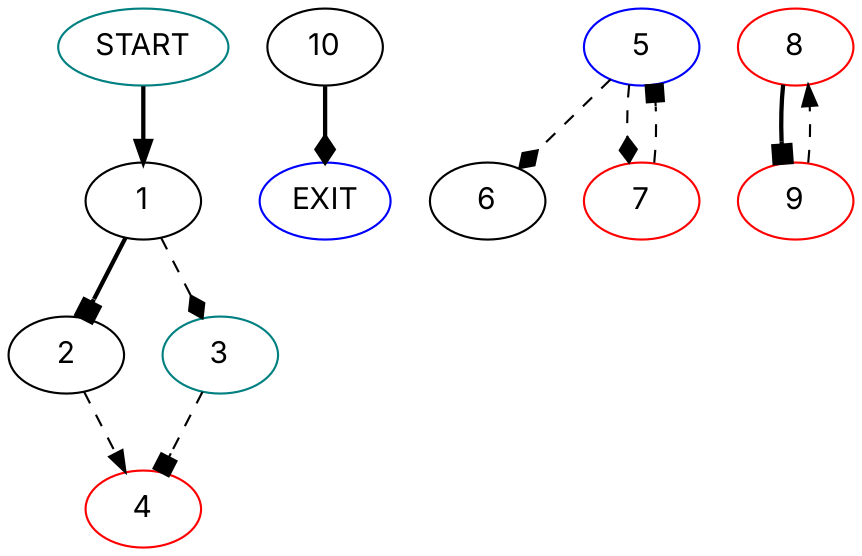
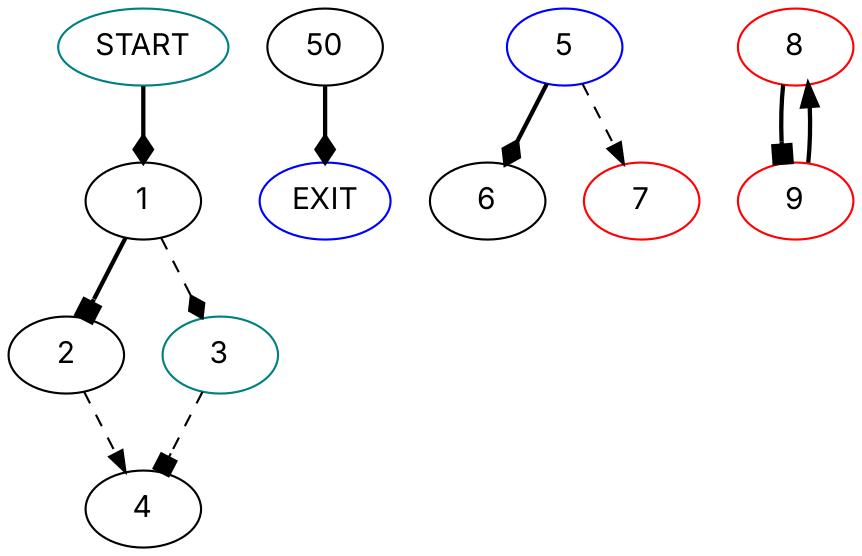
node "10": label "10" -> "50"
edge "5" -> "7": arrowhead diamond -> normal
edge "START" -> "1": arrowhead normal -> diamond
edge "5" -> "6": style dashed -> bold
edge "7" -> "5": removed
edge "9" -> "8": style dashed -> bold
node "4": color red -> black
